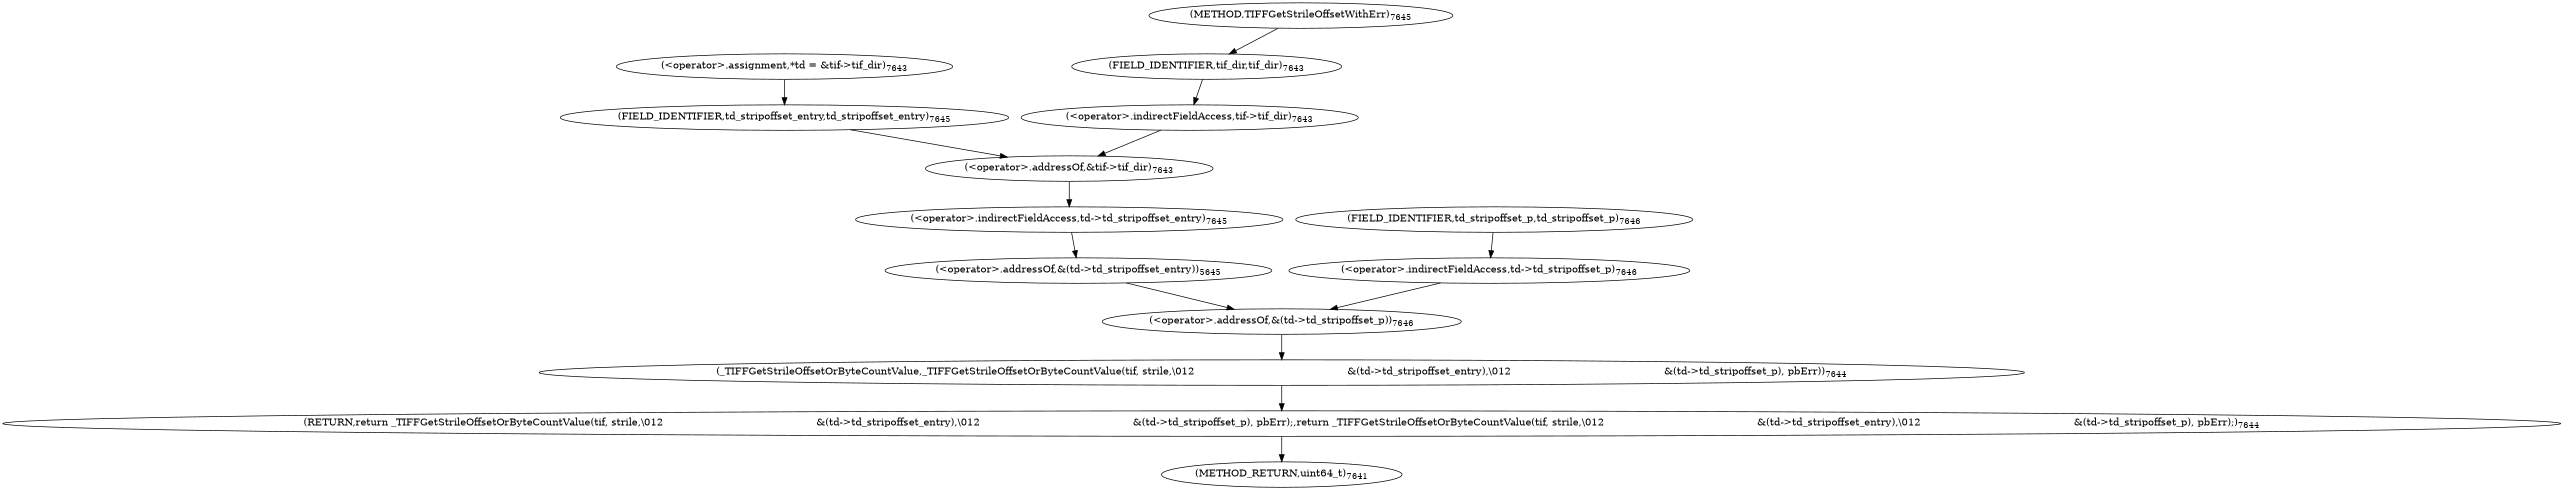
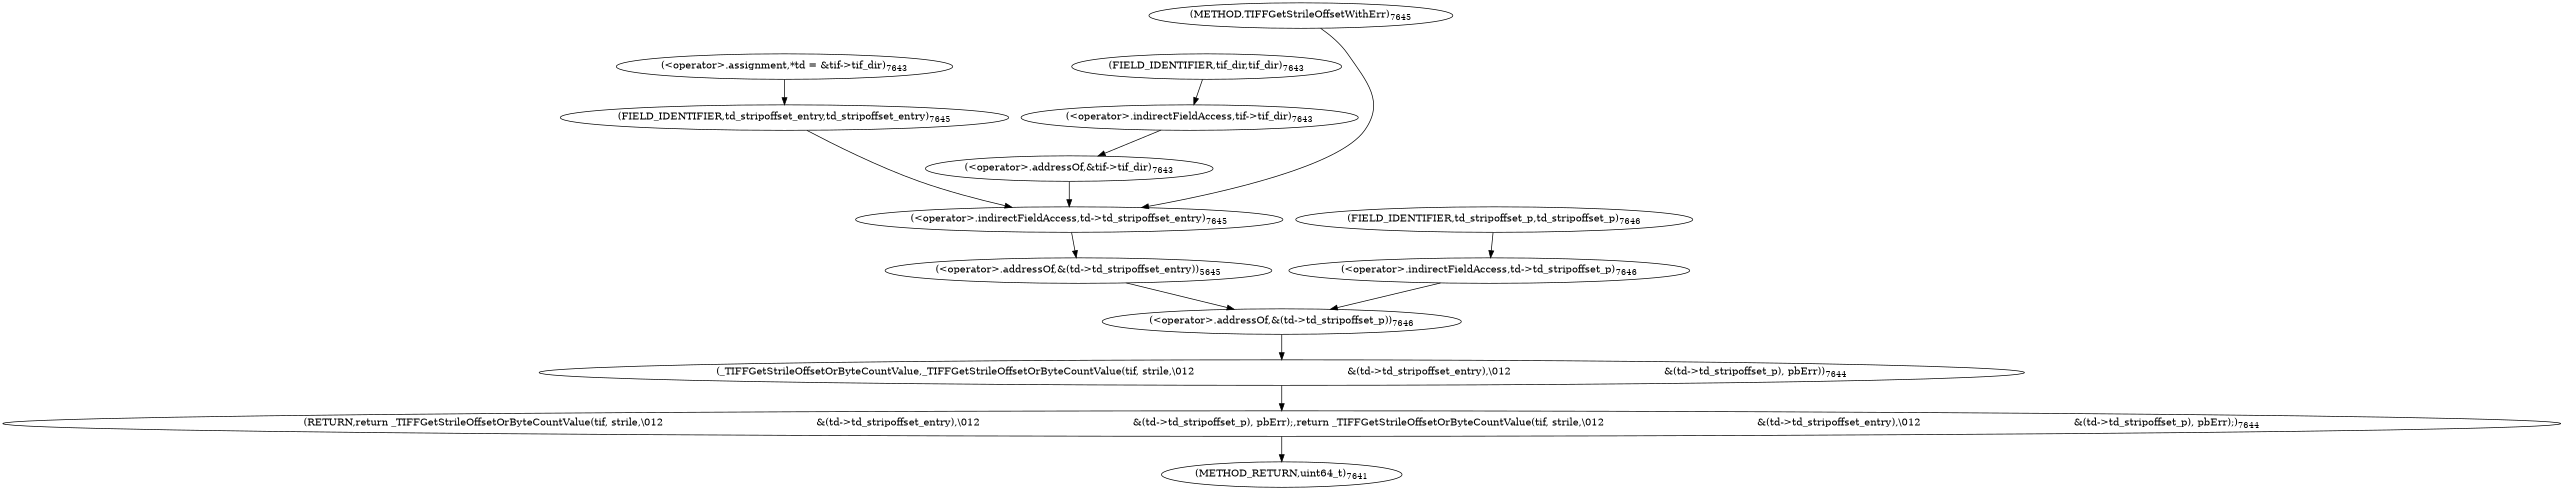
edge "(METHOD,TIFFGetStrileOffsetWithErr)" -> "(FIELD_IDENTIFIER,tif_dir,tif_dir)": now "(METHOD,TIFFGetStrileOffsetWithErr)" -> "(<operator>.indirectFieldAccess,td->td_stripoffset_entry)"
edge "(FIELD_IDENTIFIER,td_stripoffset_entry,td_stripoffset_entry)" -> "(<operator>.addressOf,&tif->tif_dir)": now "(FIELD_IDENTIFIER,td_stripoffset_entry,td_stripoffset_entry)" -> "(<operator>.indirectFieldAccess,td->td_stripoffset_entry)"
